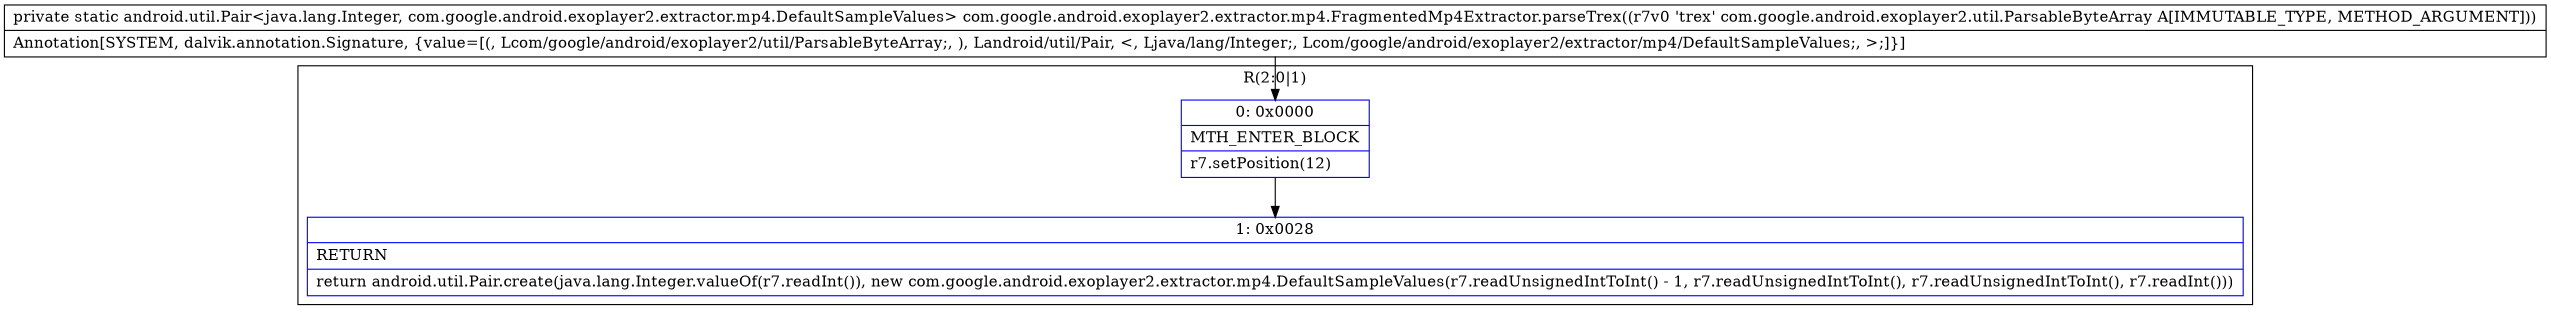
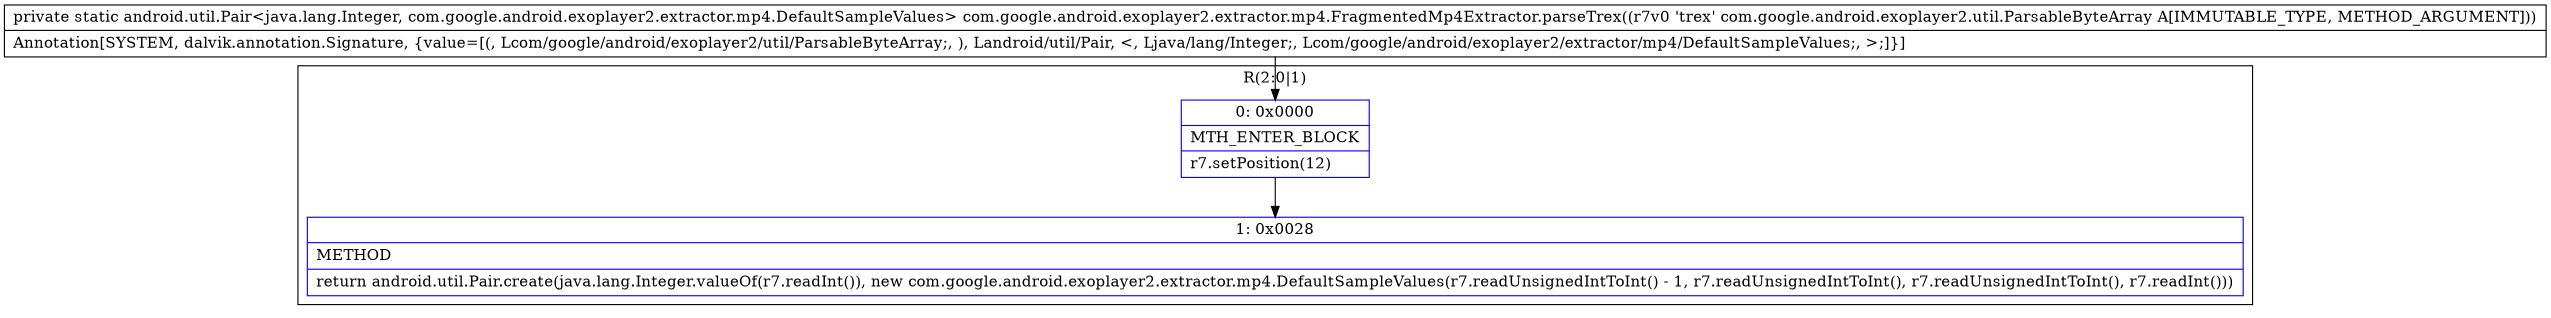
node "1: 0x0028": text "RETURN" -> "METHOD"
